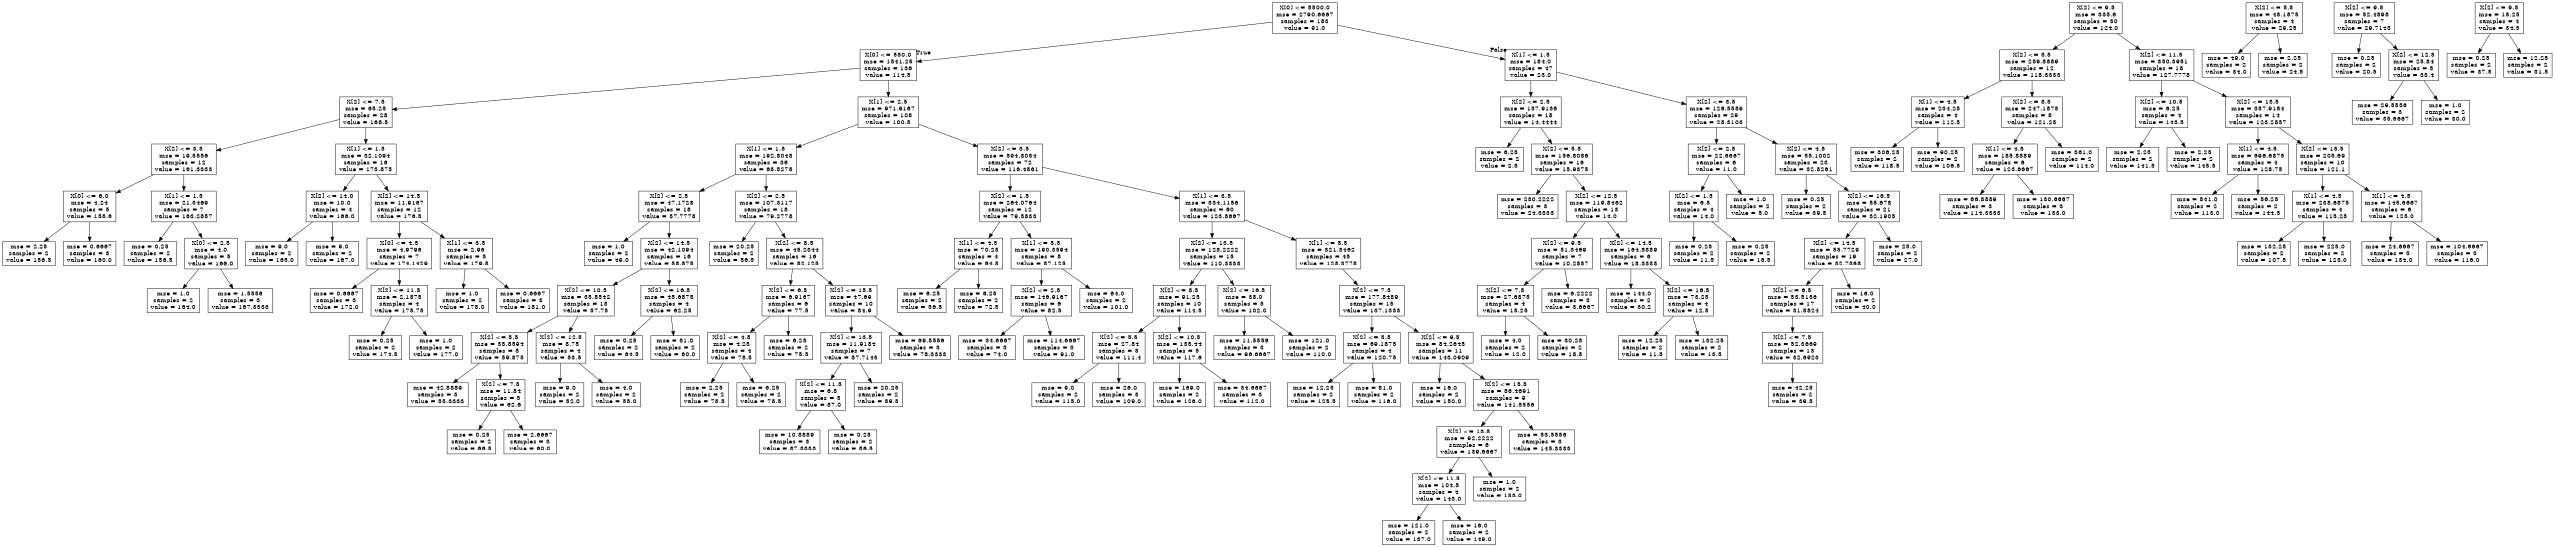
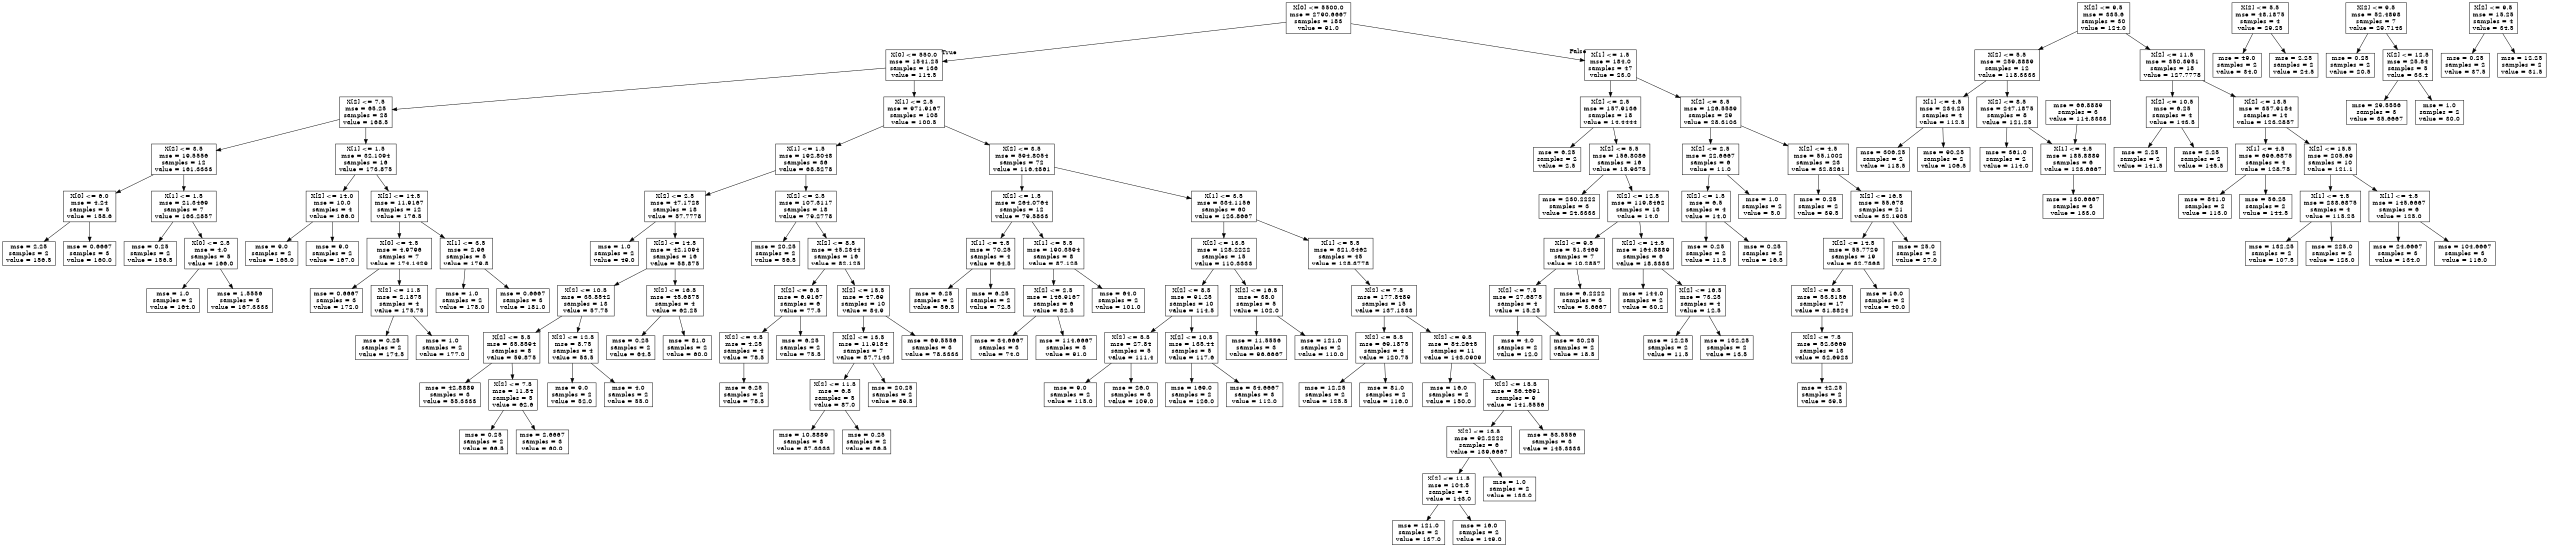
edge "X[1] <= 4.5 mse = 185.8889 samples = 6 value = 123.6667" -> "mse = 66.8889 samples = 3 value = 114.3333": reversed
node "mse = 2.25 samples = 2 value = 78.5": removed
